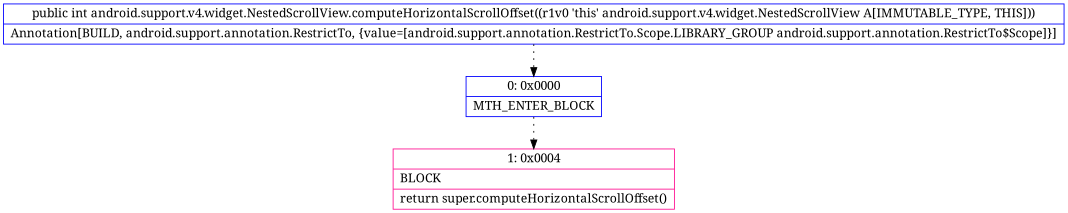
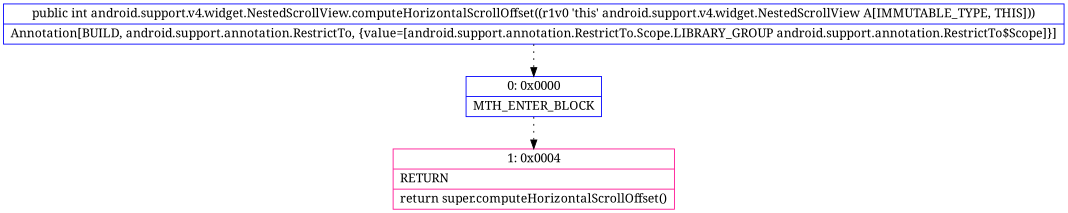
node "1: 0x0004": text "BLOCK" -> "RETURN"
